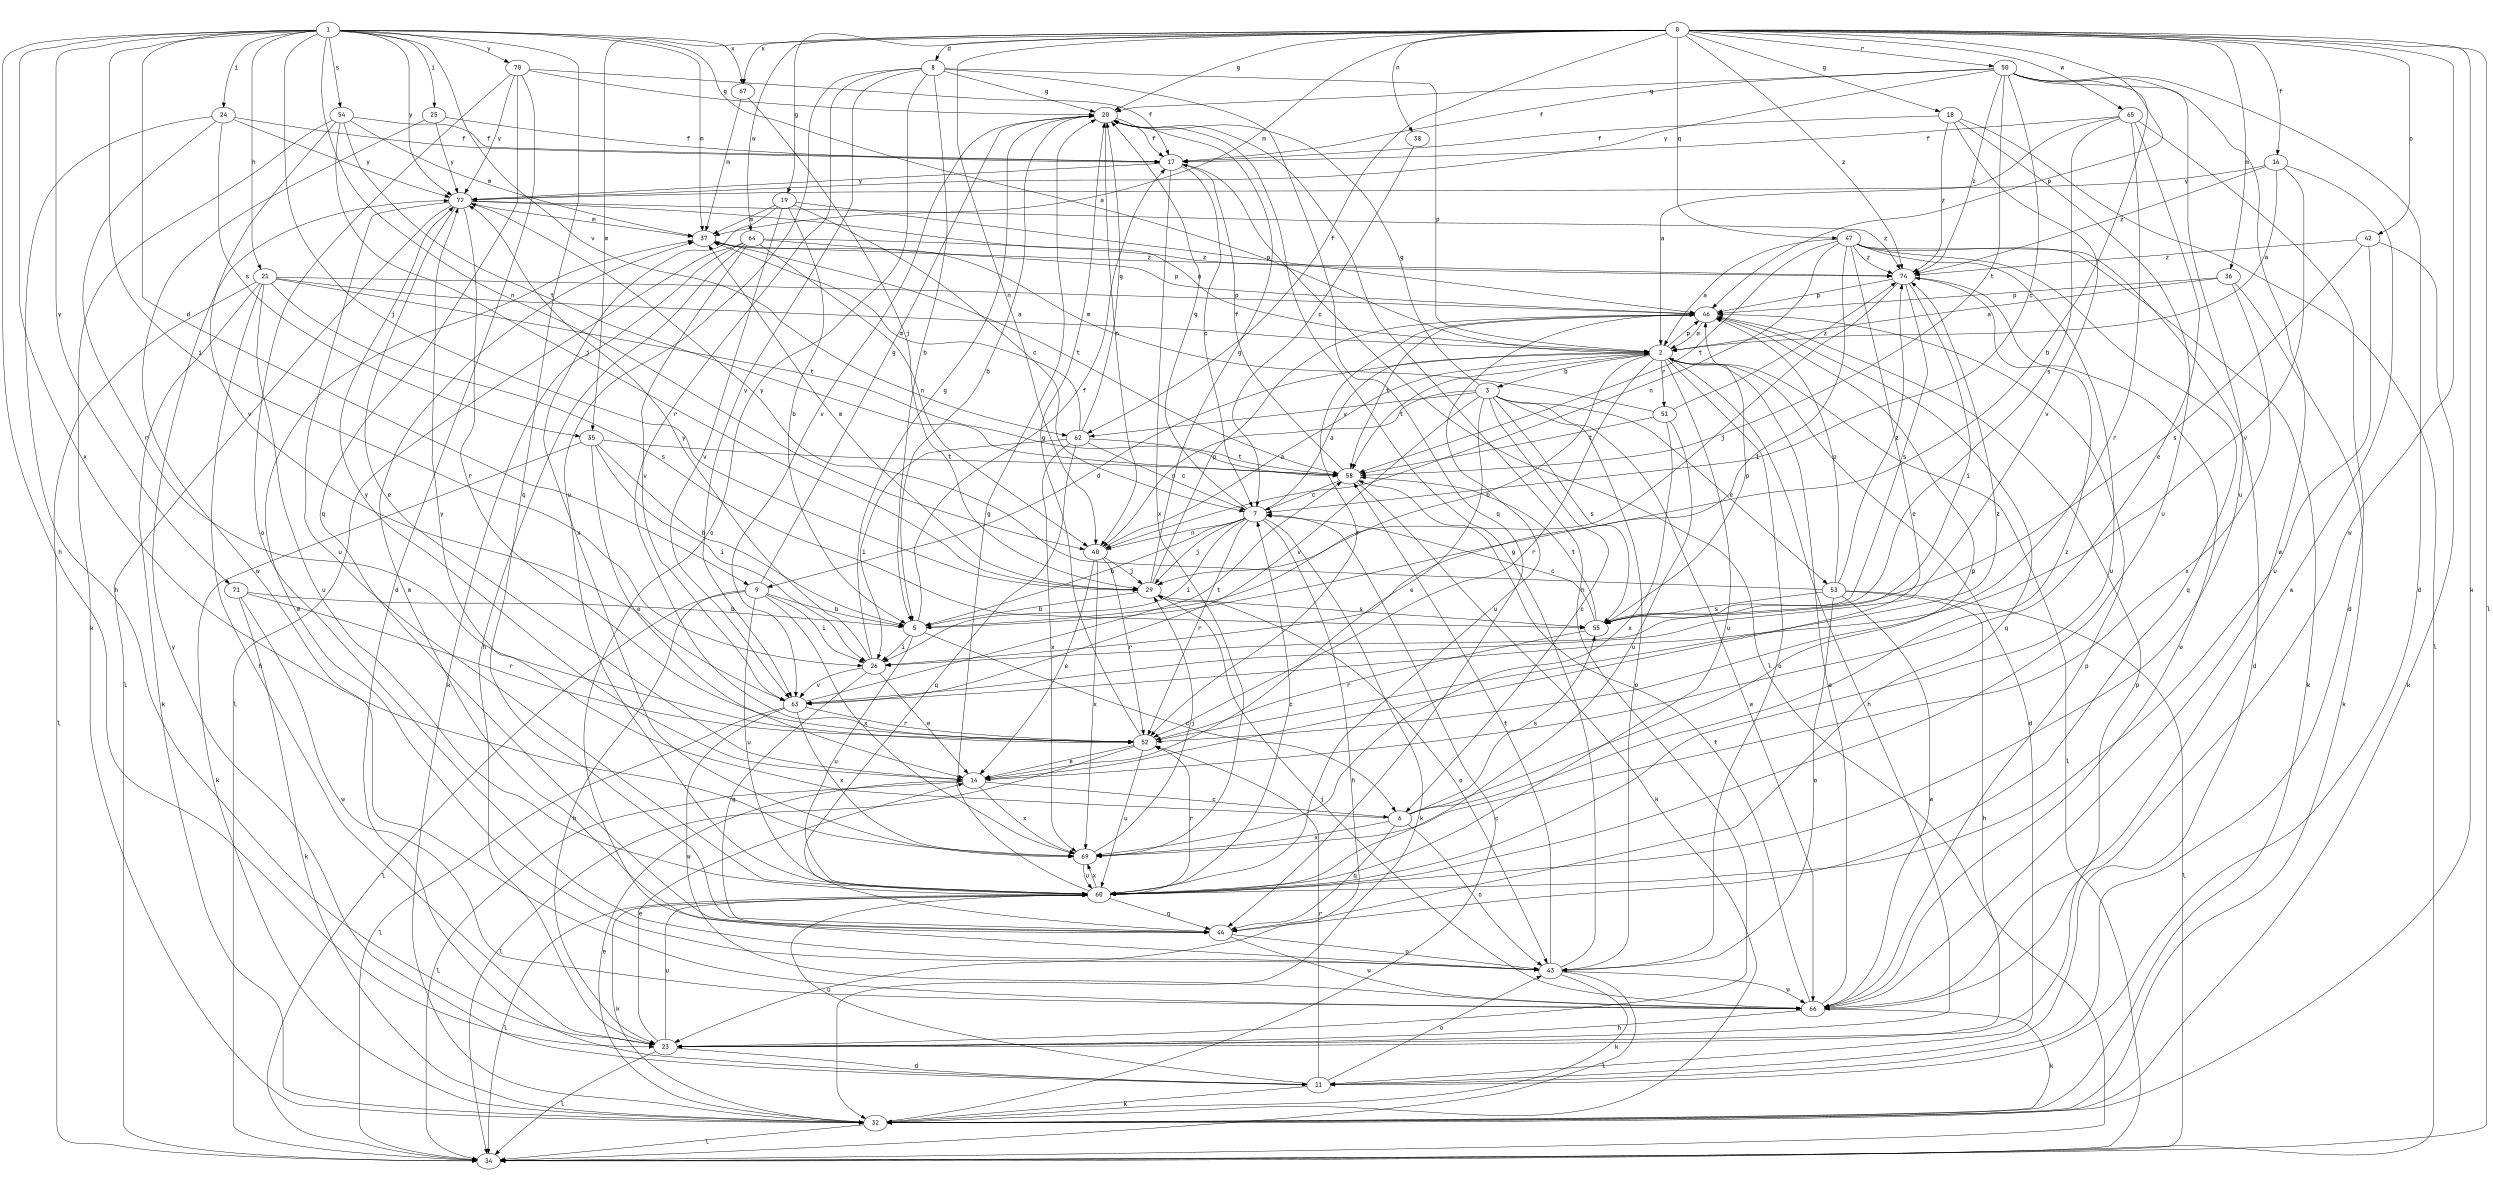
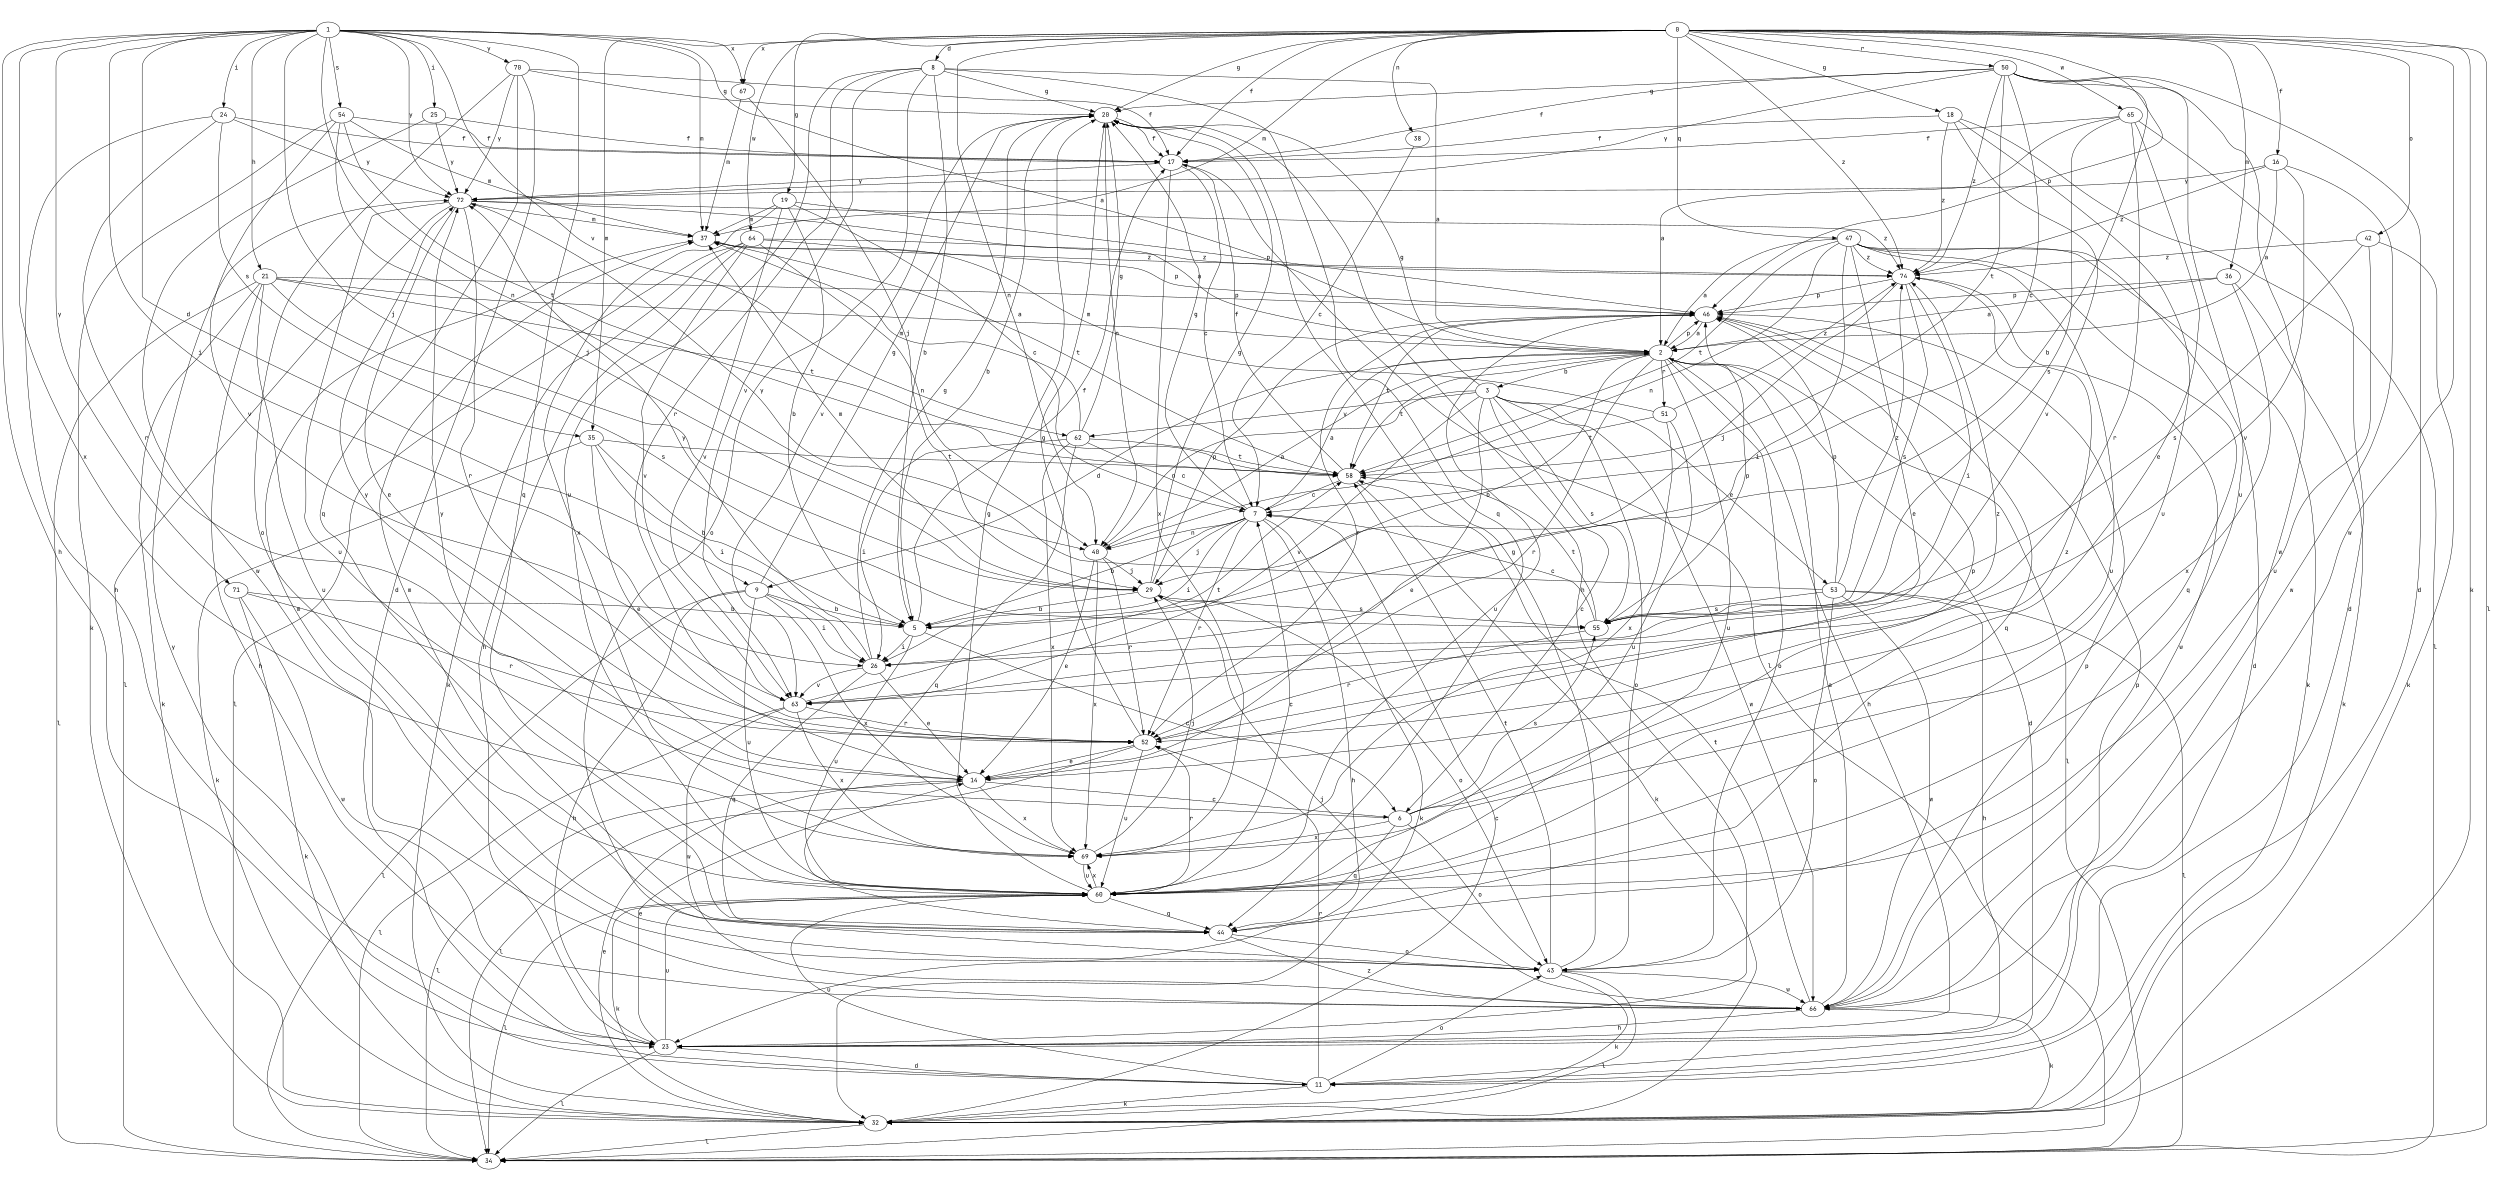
edge "0" -> "62": now "0" -> "17"
edge "8" -> "2": label "p" -> "a"
edge "44" -> "66": label "w" -> "z"
